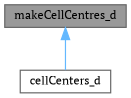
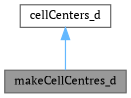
edge "cellCenters_d" -> "makeCellCentres_d": reversed
